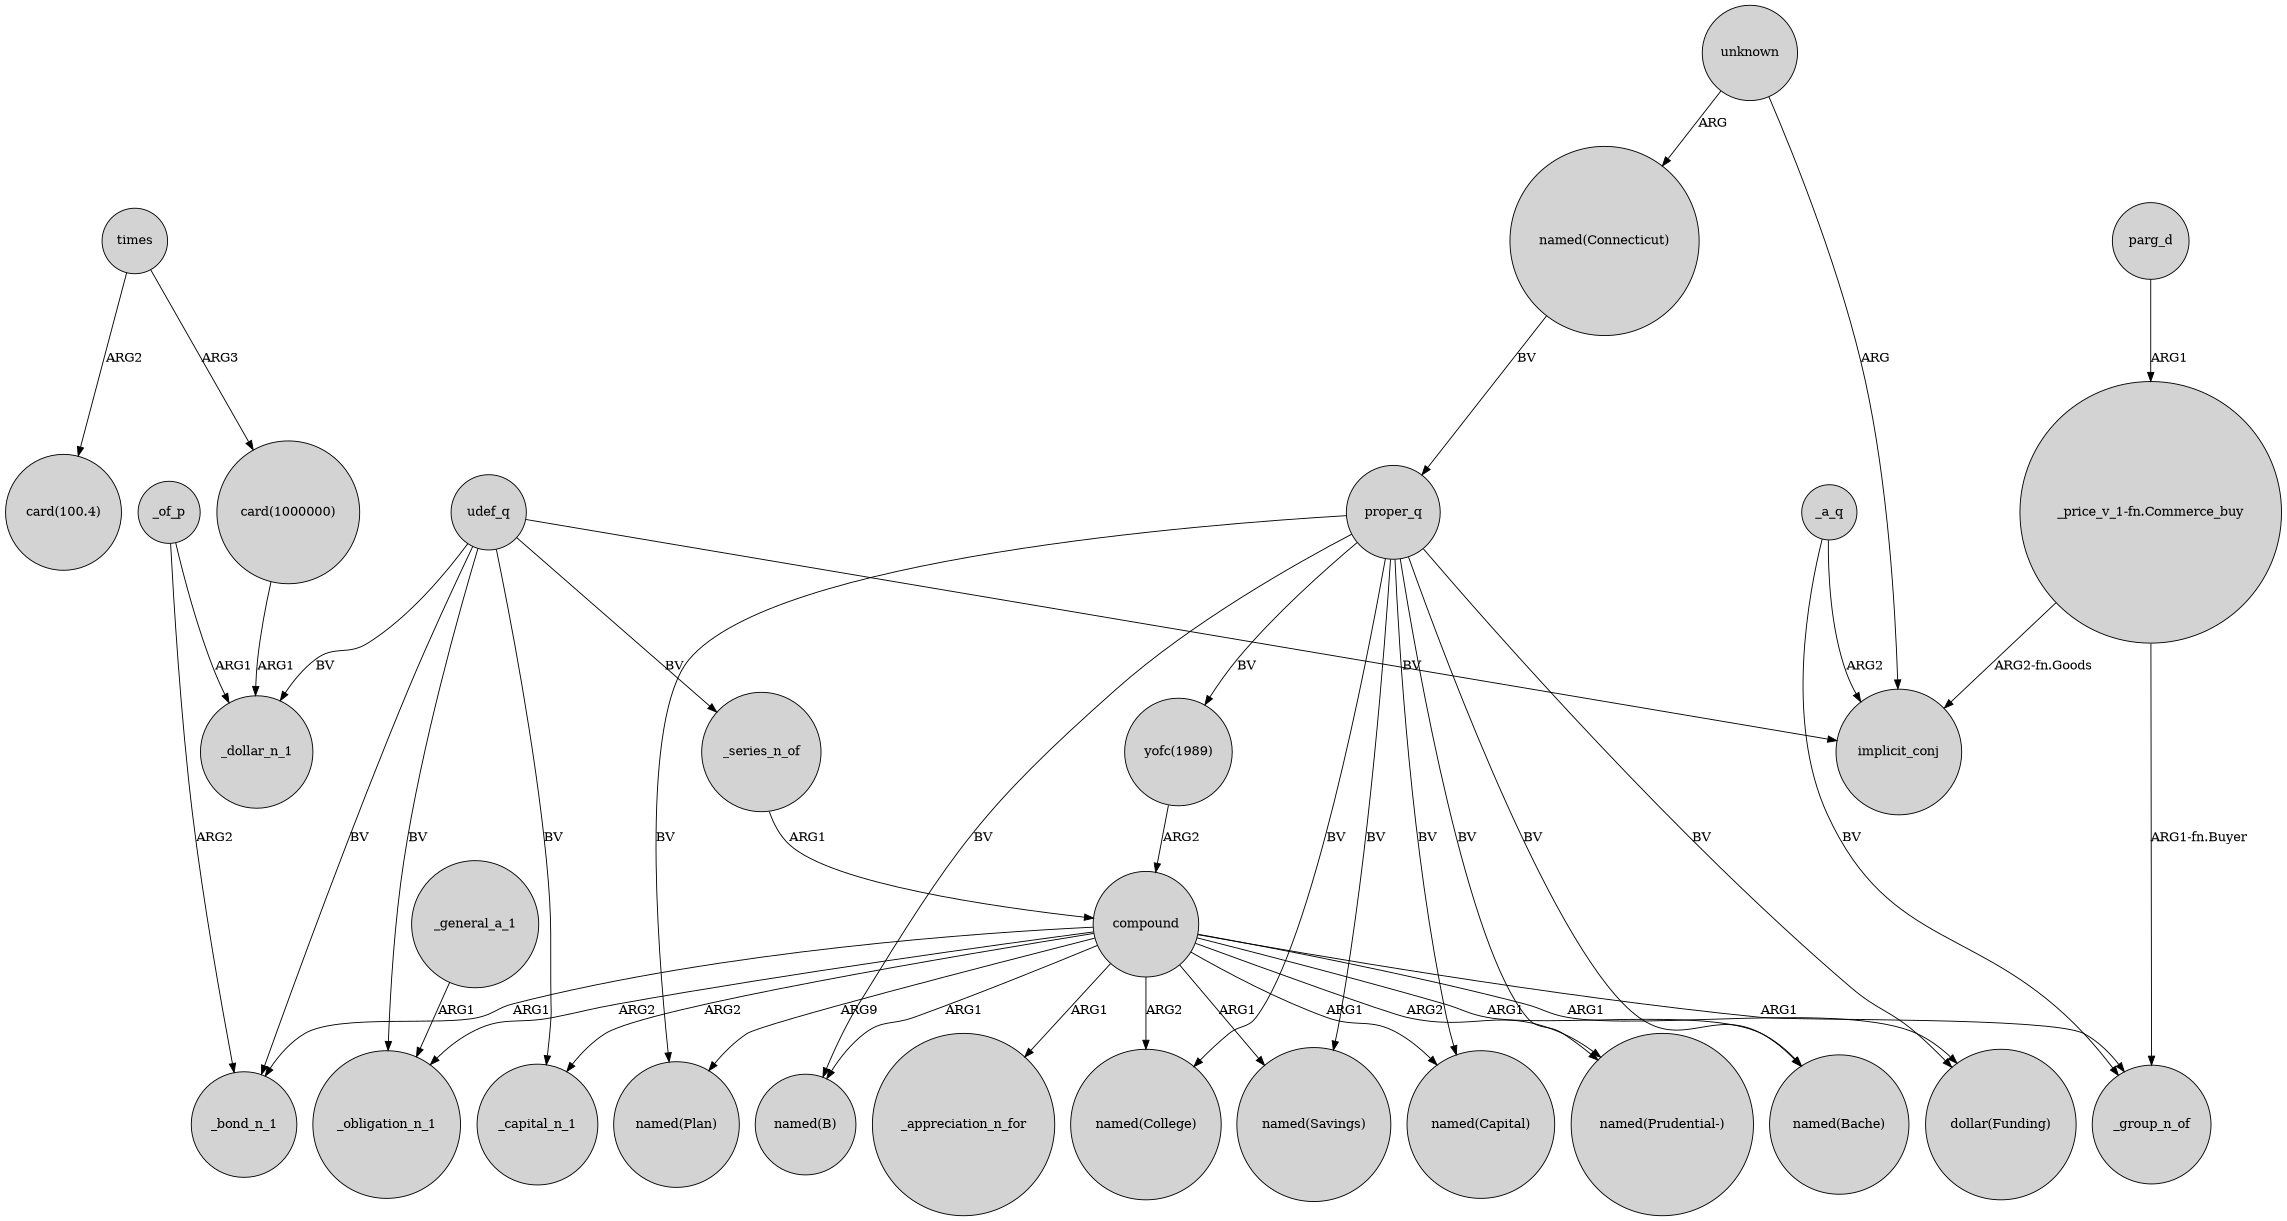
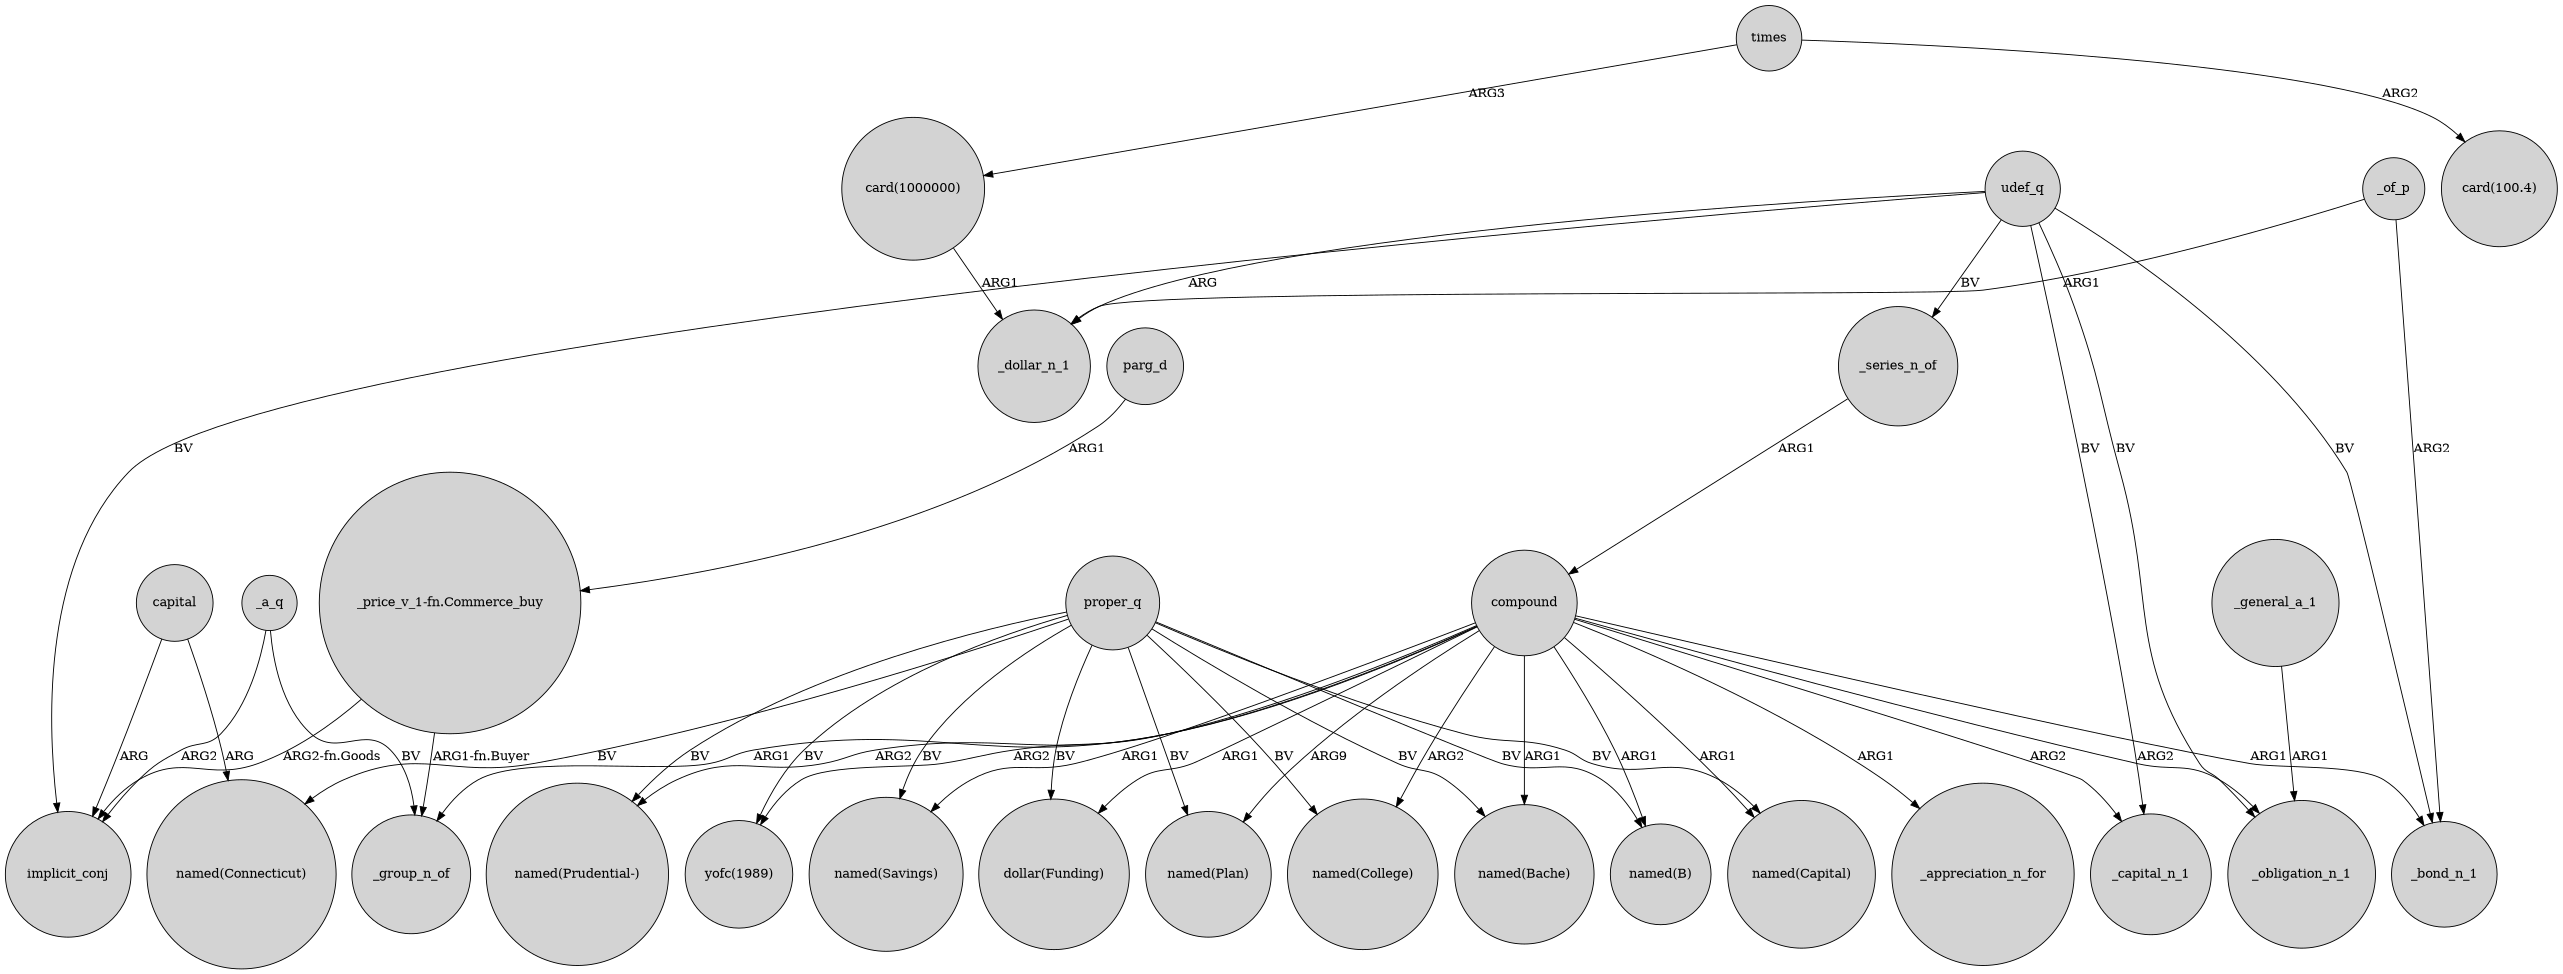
node "unknown": label "unknown" -> "capital"
edge "named(Connecticut)" -> "proper_q": reversed
edge "udef_q" -> "_dollar_n_1": label "BV" -> "ARG"
edge "yofc(1989)" -> "compound": reversed
